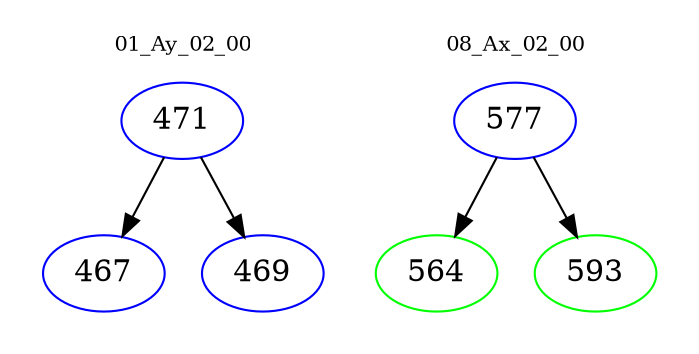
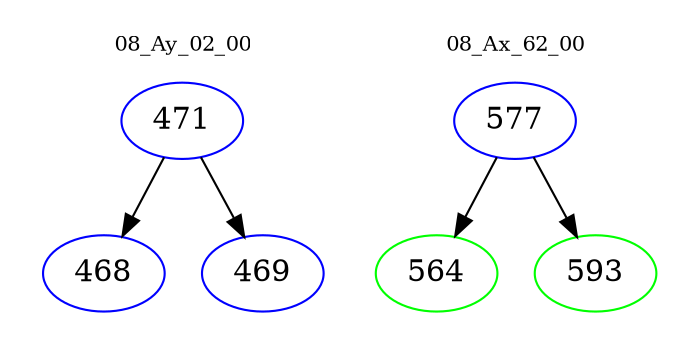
cluster "01_Ay_02_00": label "01_Ay_02_00" -> "08_Ay_02_00"
cluster "08_Ax_02_00": label "08_Ax_02_00" -> "08_Ax_62_00"
node "467": label "467" -> "468"
